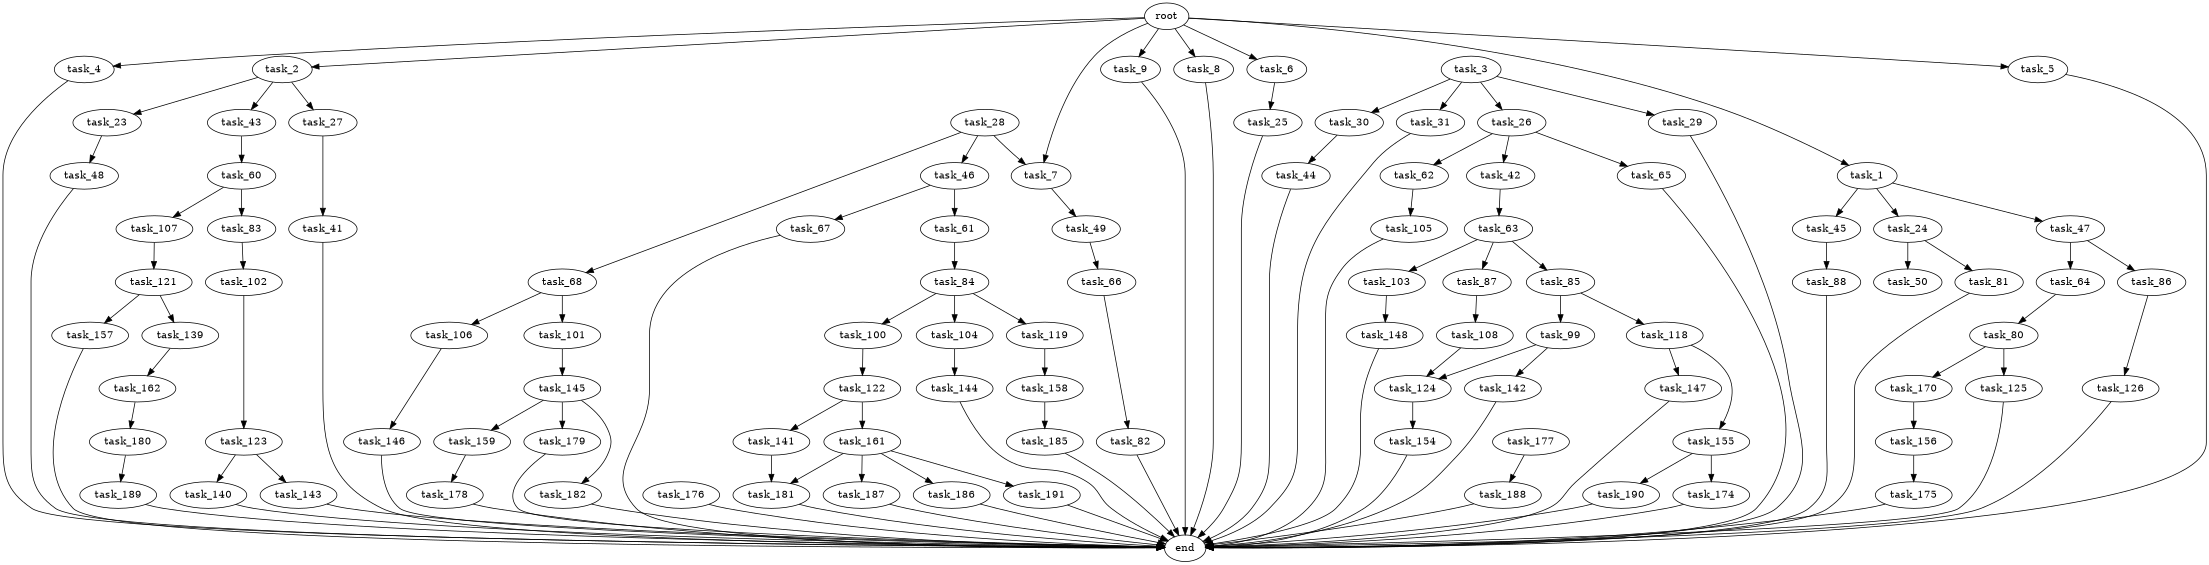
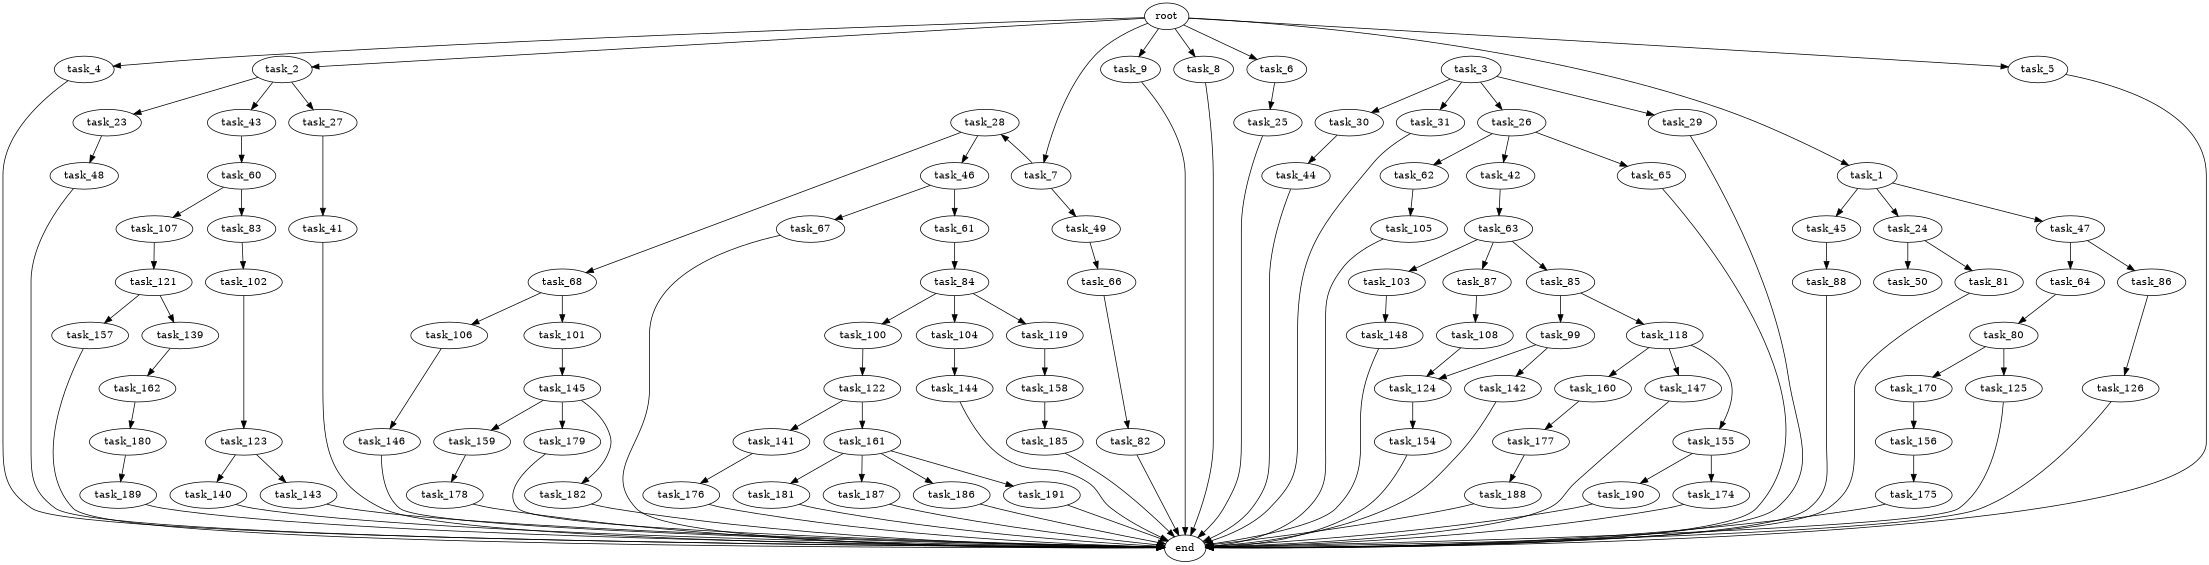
edge "task_28" -> "task_7": reversed
node "task_160": added
edge "task_141" -> "task_181": now "task_141" -> "task_176"
